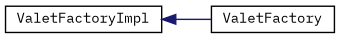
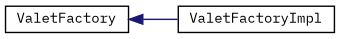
edge "ValetFactory" -> "ValetFactoryImpl": reversed
